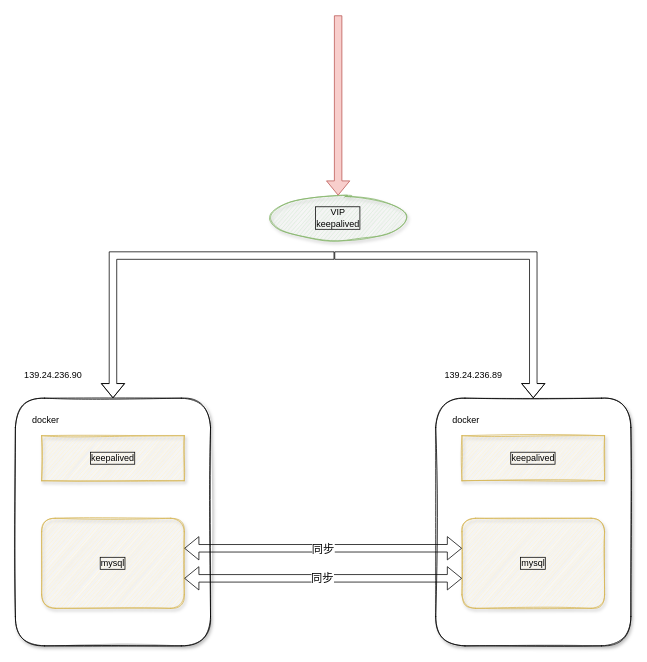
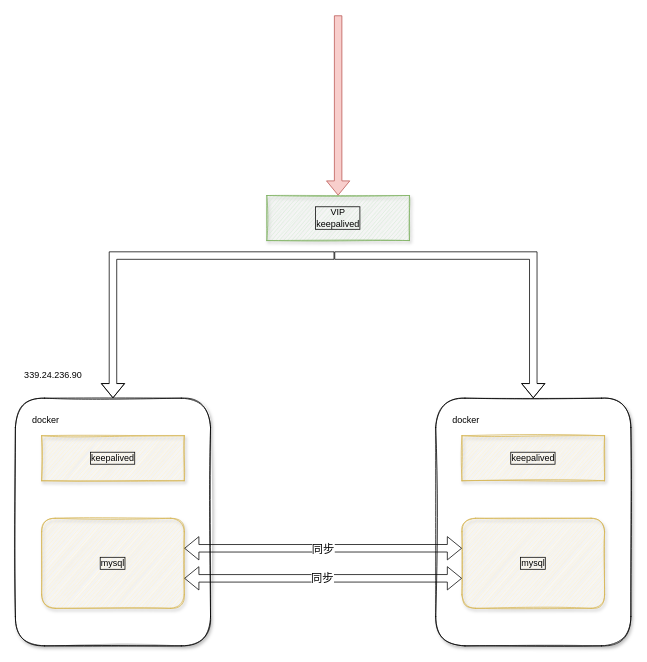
node "VIP keepalived": shape ellipse -> rectangle
node "139.24.236.90": label "139.24.236.90" -> "339.24.236.90"
node "139.24.236.89": removed
